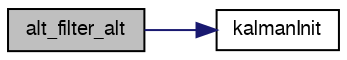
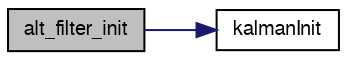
node "alt_filter_alt": label "alt_filter_alt" -> "alt_filter_init"
